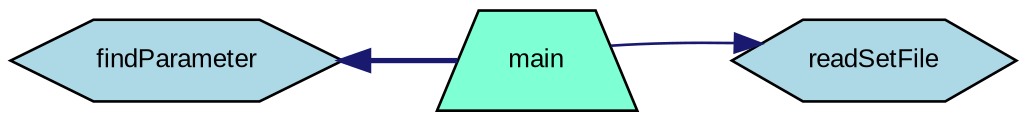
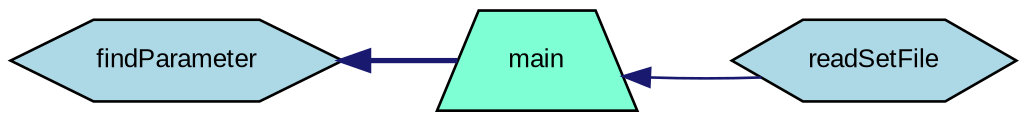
edge "main" -> "readSetFile": reversed
